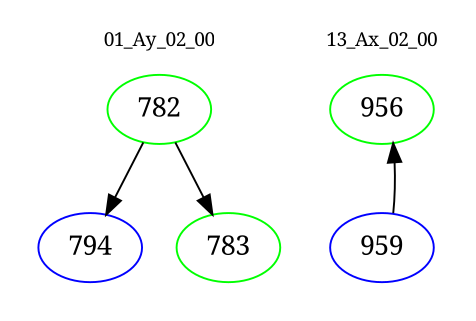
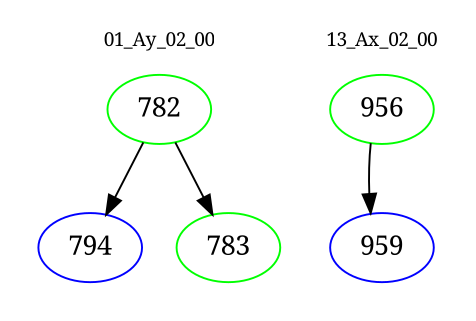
edge "959" -> "956": reversed
